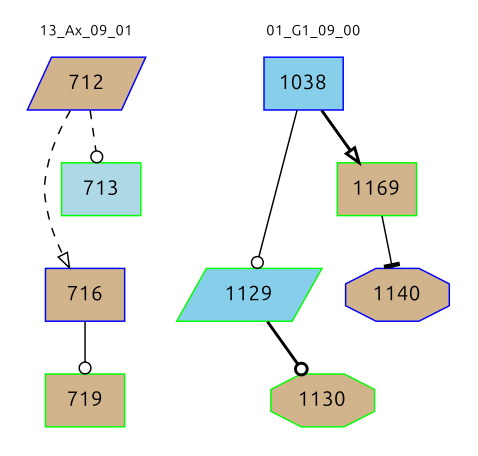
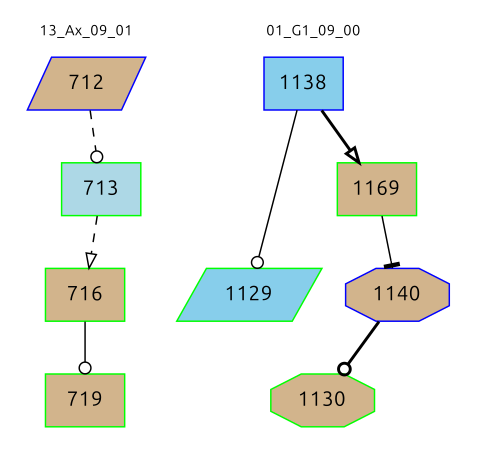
node "1038": label "1038" -> "1138"
edge "712" -> "716": now "713" -> "716"
node "716": color blue -> green
edge "1129" -> "1130": now "1140" -> "1130"
